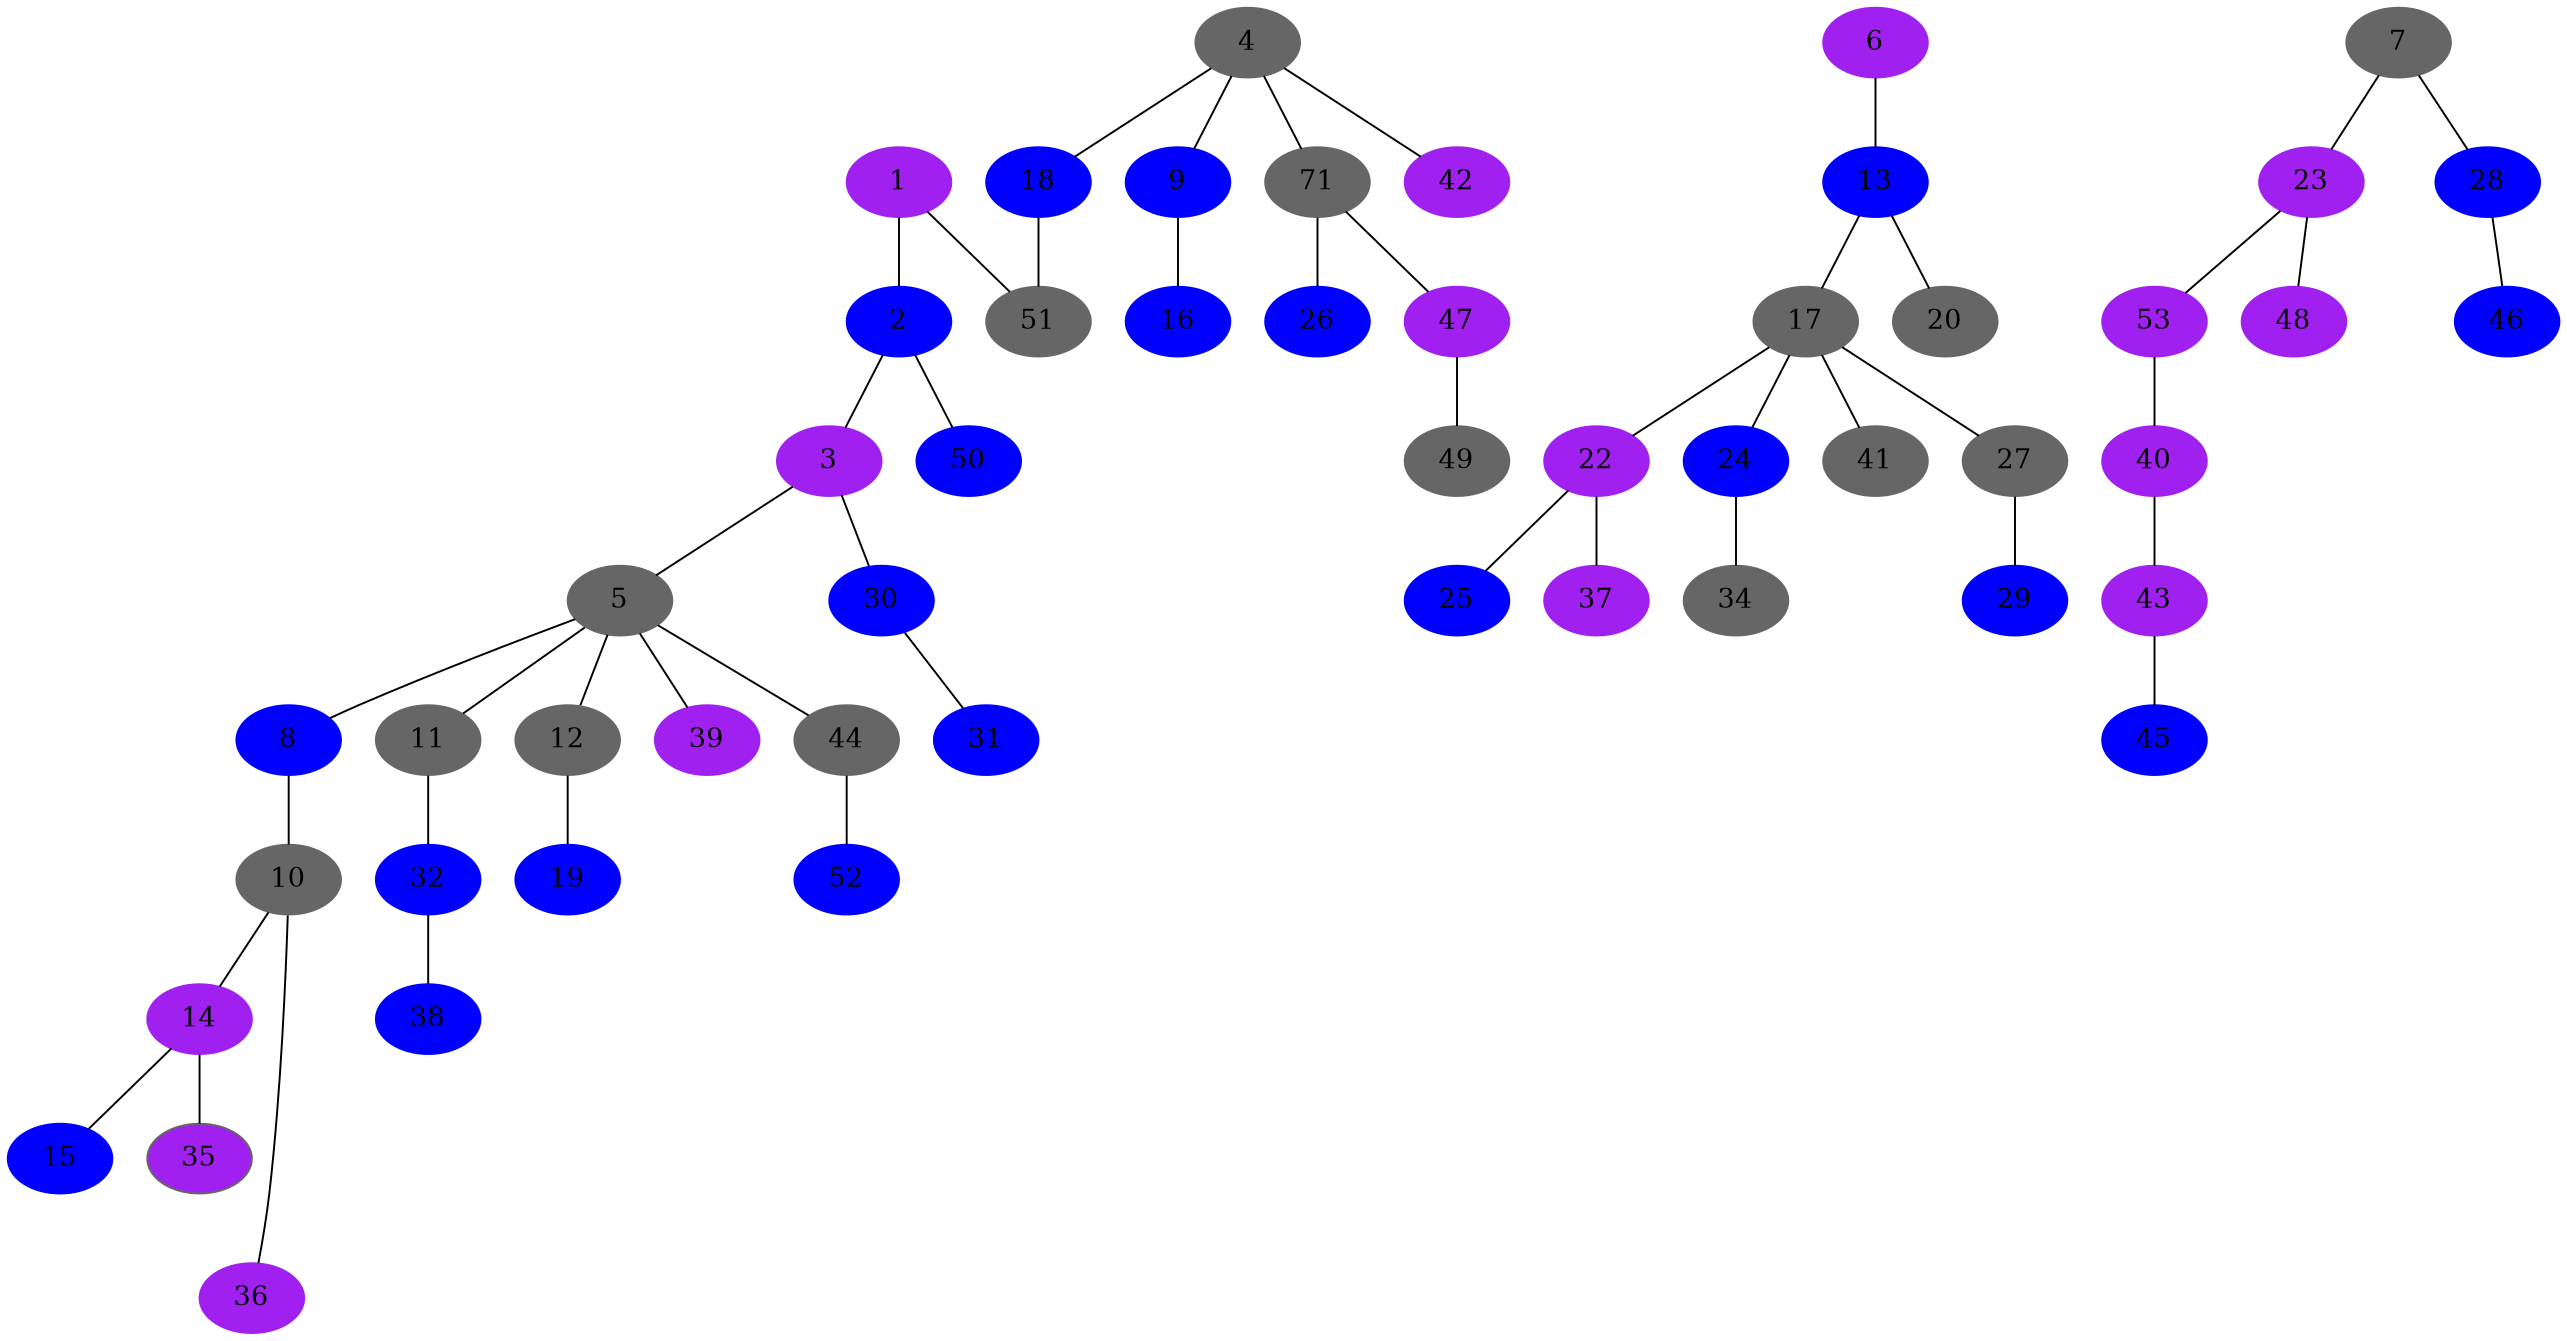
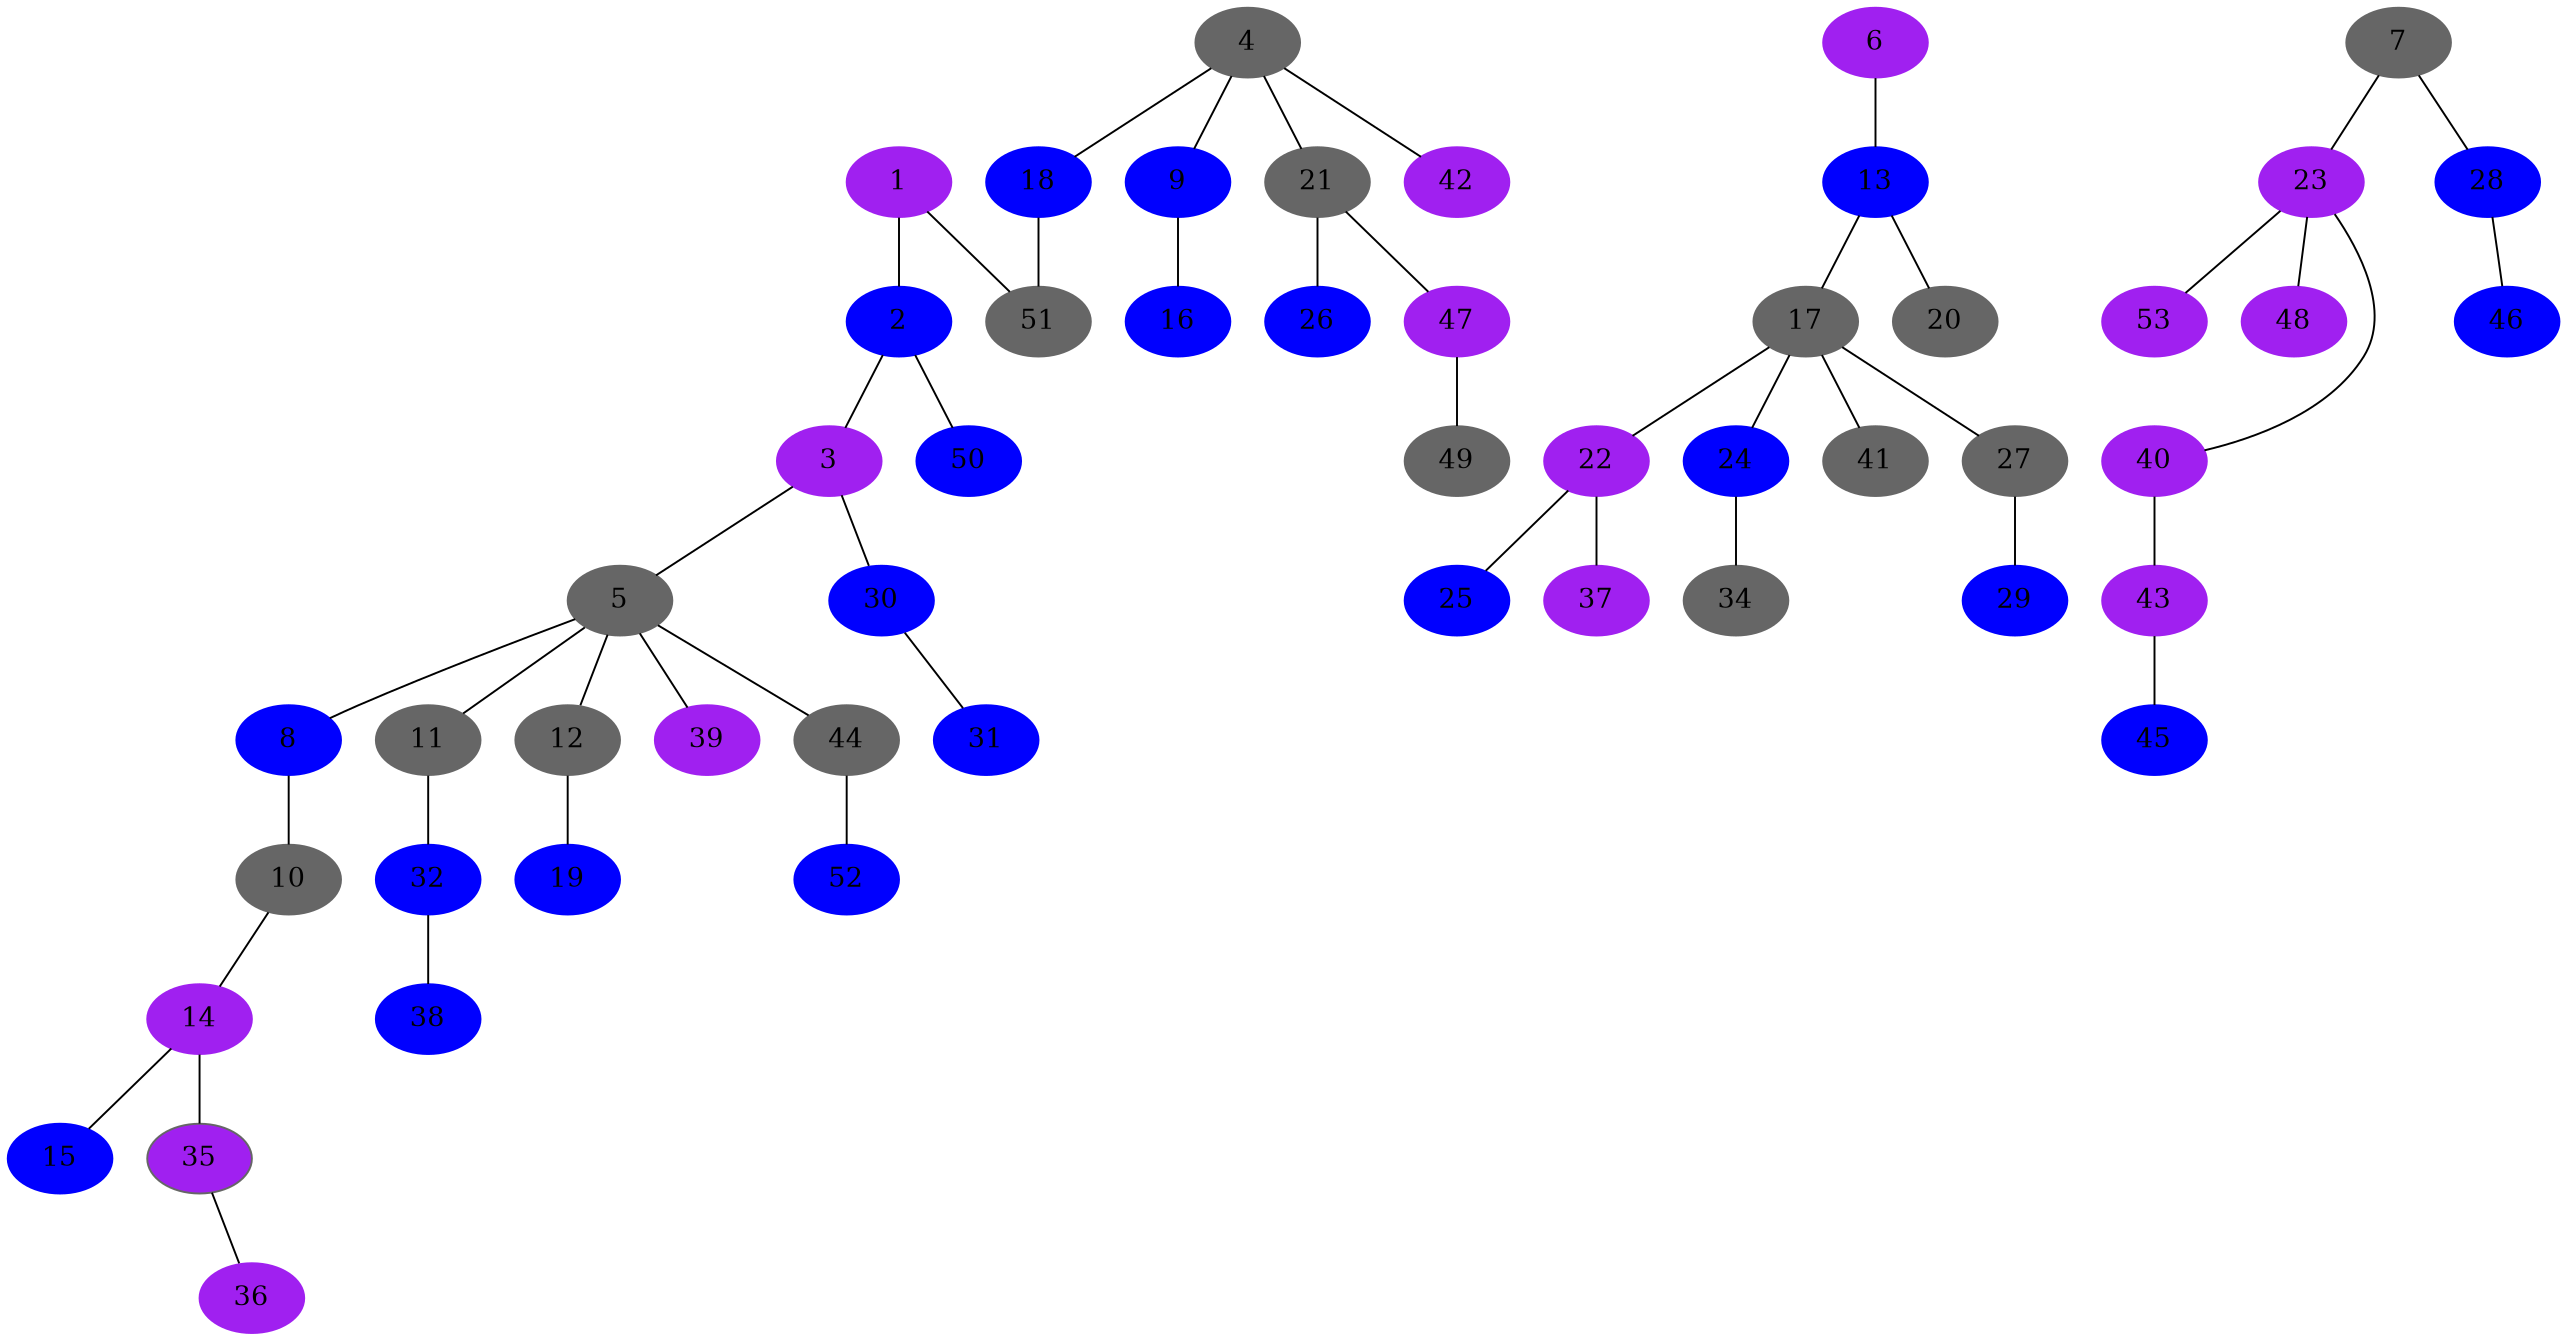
node "71": label "71" -> "21"
edge "53" -- "40": now "23" -- "40"
edge "10" -- "36": now "35" -- "36"
